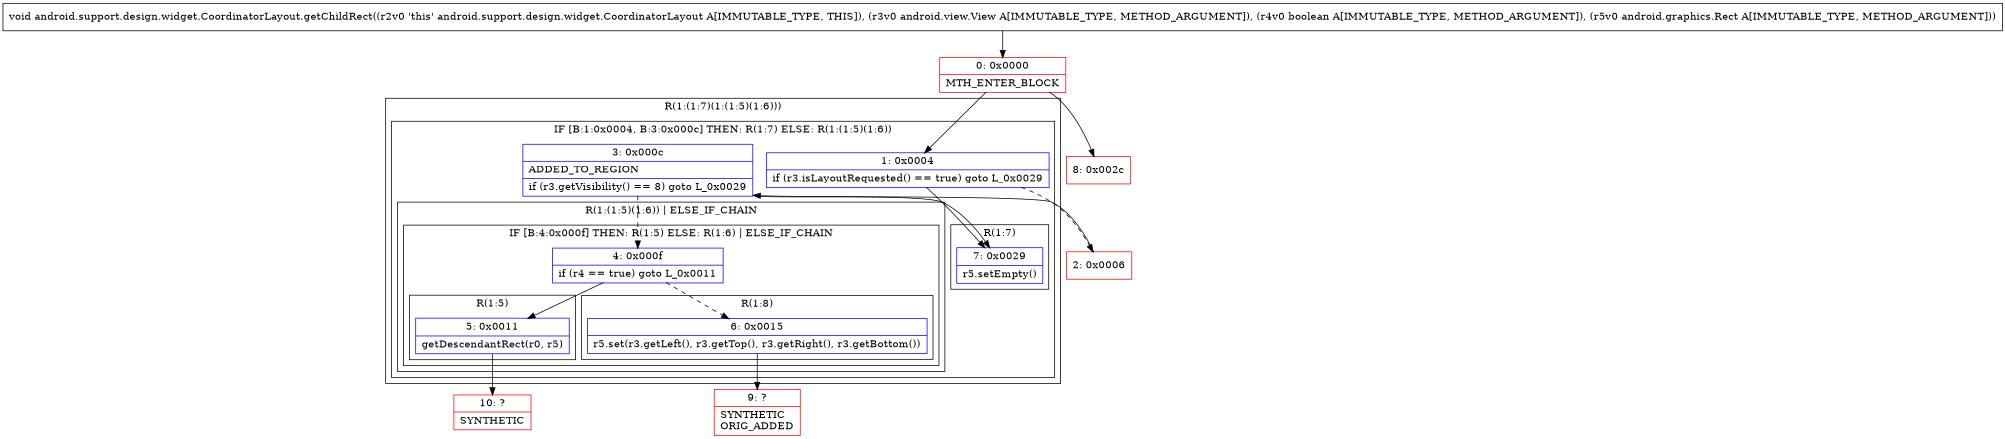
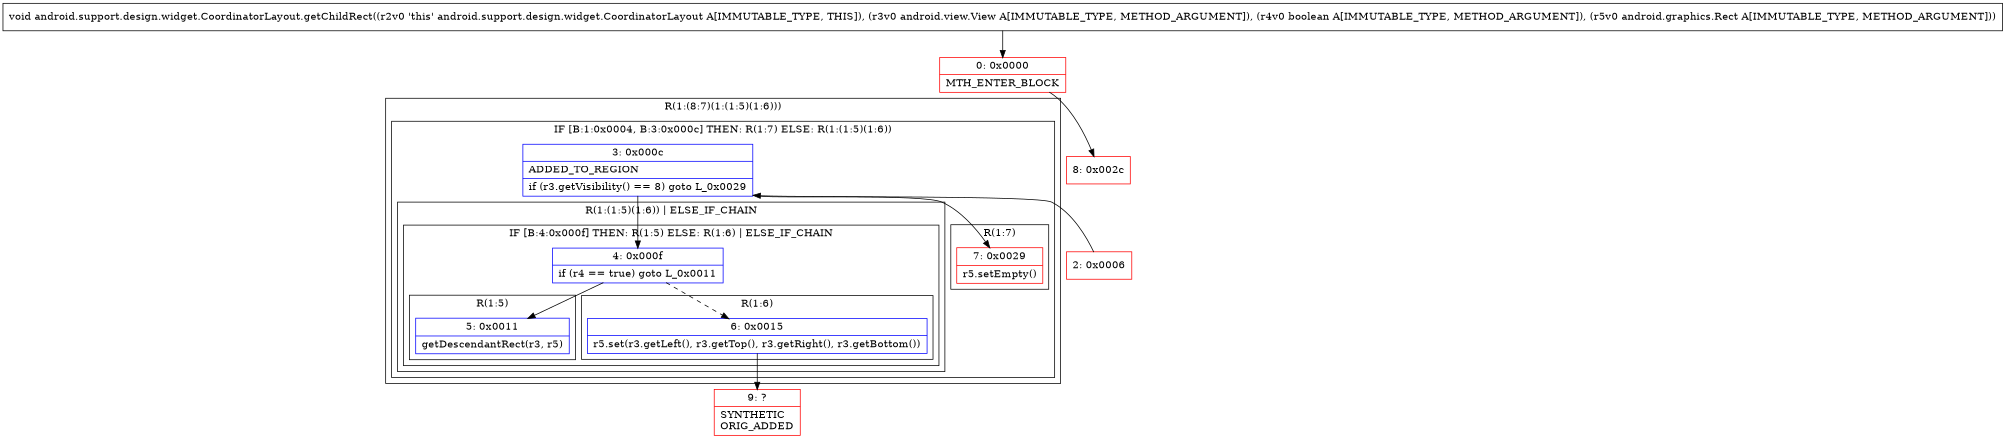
cluster "R(1:(1:7)(1:(1:5)(1:6)))": label "R(1:(1:7)(1:(1:5)(1:6)))" -> "R(1:(8:7)(1:(1:5)(1:6)))"
node "1: 0x0004": removed
edge "3: 0x000c" -> "4: 0x000f": style dashed -> solid
node "7: 0x0029": color blue -> red
cluster "R(1:8)": label "R(1:8)" -> "R(1:6)"
node "5: 0x0011": text "getDescendantRect(r0, r5)" -> "getDescendantRect(r3, r5)"
node "10: ?": removed
